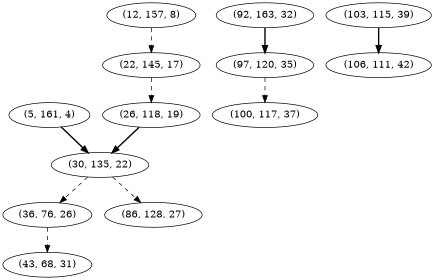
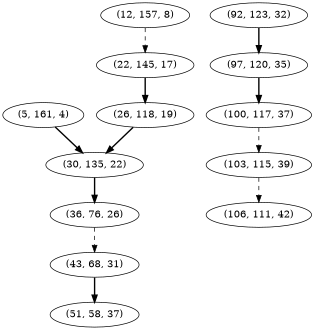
node "(92, 163, 32)": label "(92, 163, 32)" -> "(92, 123, 32)"
edge "(103, 115, 39)" -> "(106, 111, 42)": style bold -> dashed
edge "(22, 145, 17)" -> "(26, 118, 19)": style dashed -> bold
edge "(97, 120, 35)" -> "(100, 117, 37)": style dashed -> bold
edge "(100, 117, 37)" -> "(103, 115, 39)": added
edge "(30, 135, 22)" -> "(36, 76, 26)": style dashed -> bold
node "(86, 128, 27)": removed
node "(51, 58, 37)": added
